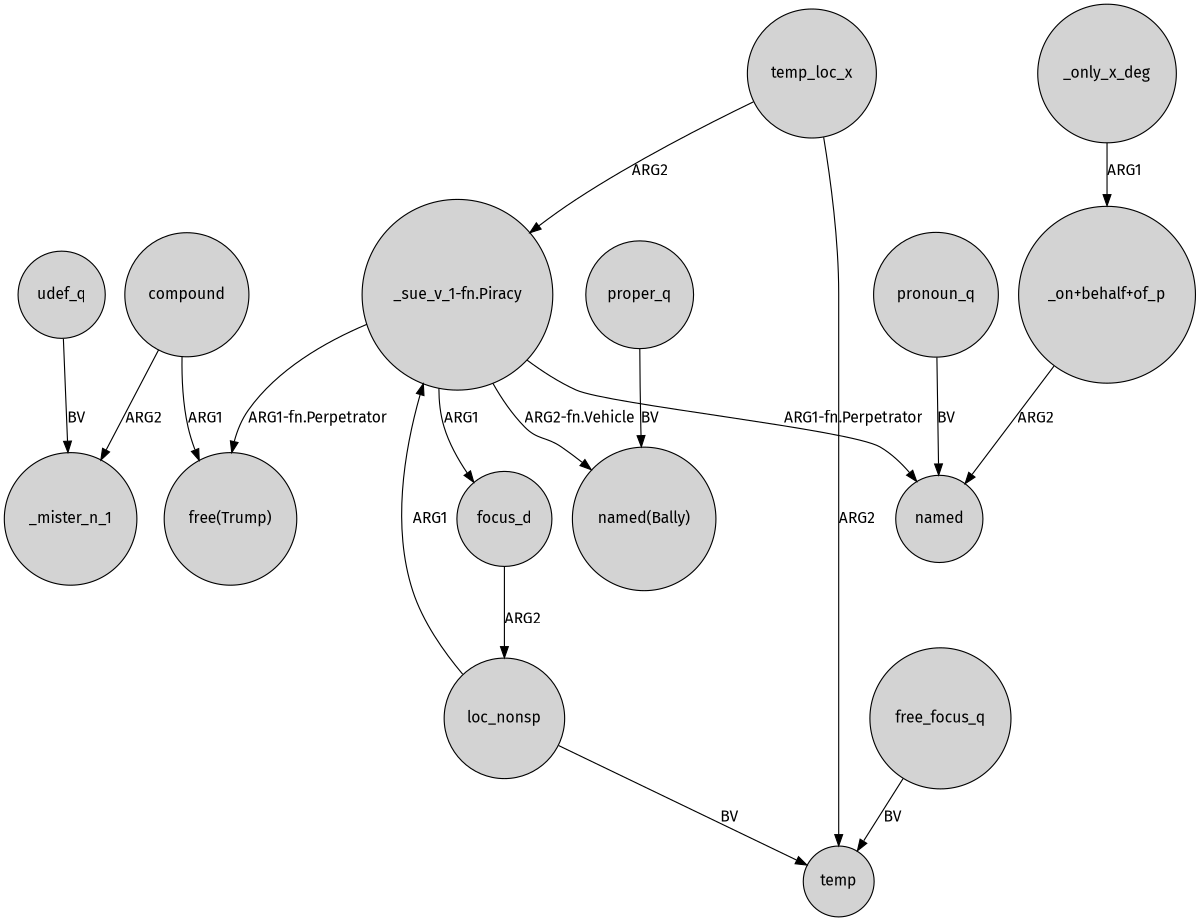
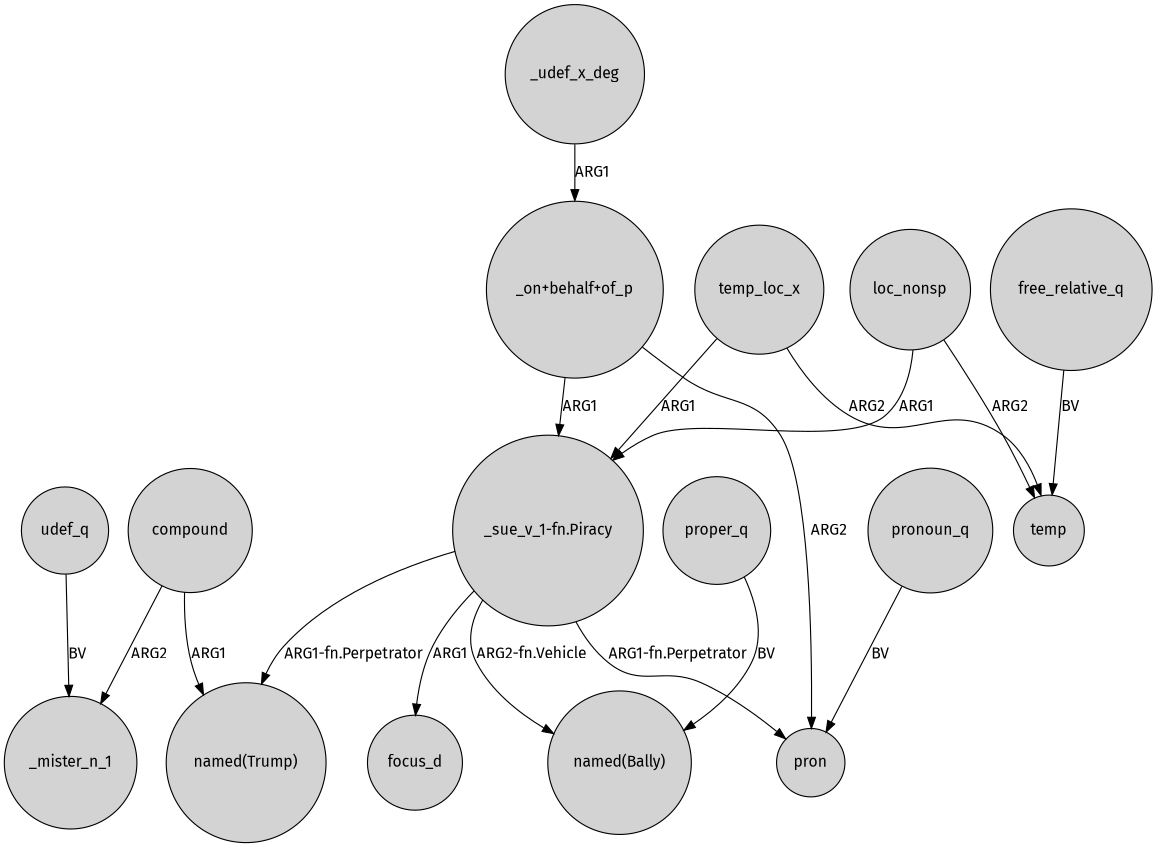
node "_only_x_deg": label "_only_x_deg" -> "_udef_x_deg"
edge "temp_loc_x" -> "_sue_v_1-fn.Piracy": label "ARG2" -> "ARG1"
edge "_on+behalf+of_p" -> "_sue_v_1-fn.Piracy": added, label "ARG1"
node "free(Trump)": label "free(Trump)" -> "named(Trump)"
node "named": label "named" -> "pron"
edge "focus_d" -> "loc_nonsp": removed, label "ARG2"
node "free_focus_q": label "free_focus_q" -> "free_relative_q"
edge "loc_nonsp" -> "temp": label "BV" -> "ARG2"
